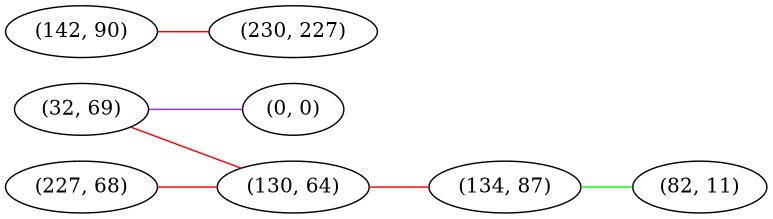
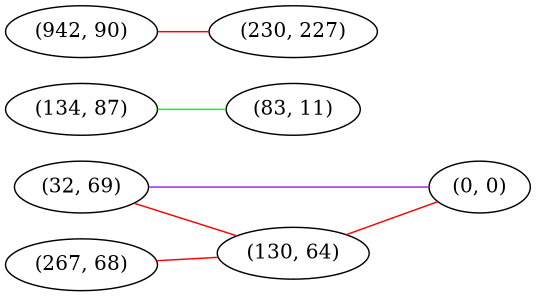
node "(142, 90)": label "(142, 90)" -> "(942, 90)"
node "(227, 68)": label "(227, 68)" -> "(267, 68)"
edge "(130, 64)" -- "(134, 87)": now "(130, 64)" -- "(0, 0)"
node "(82, 11)": label "(82, 11)" -> "(83, 11)"
